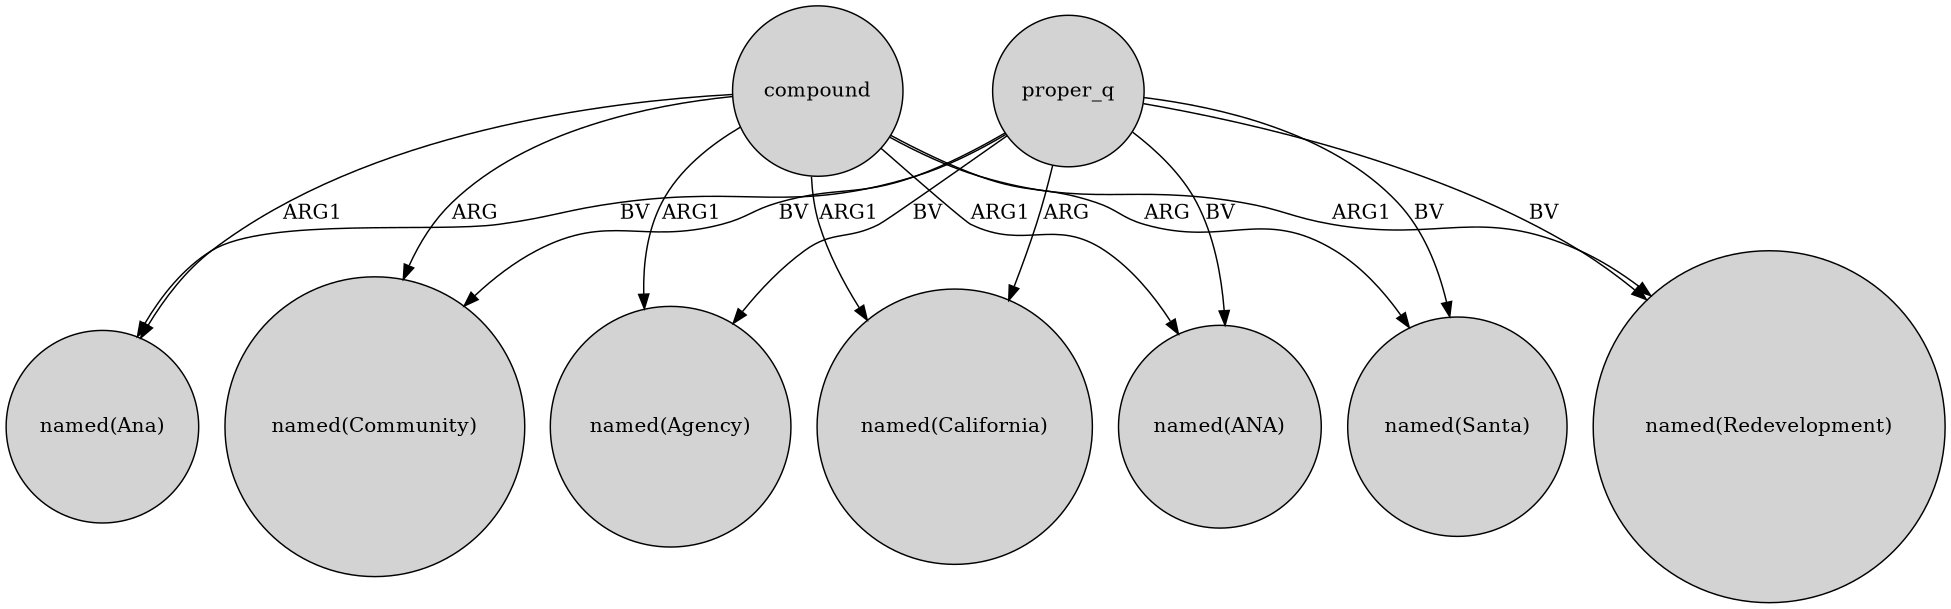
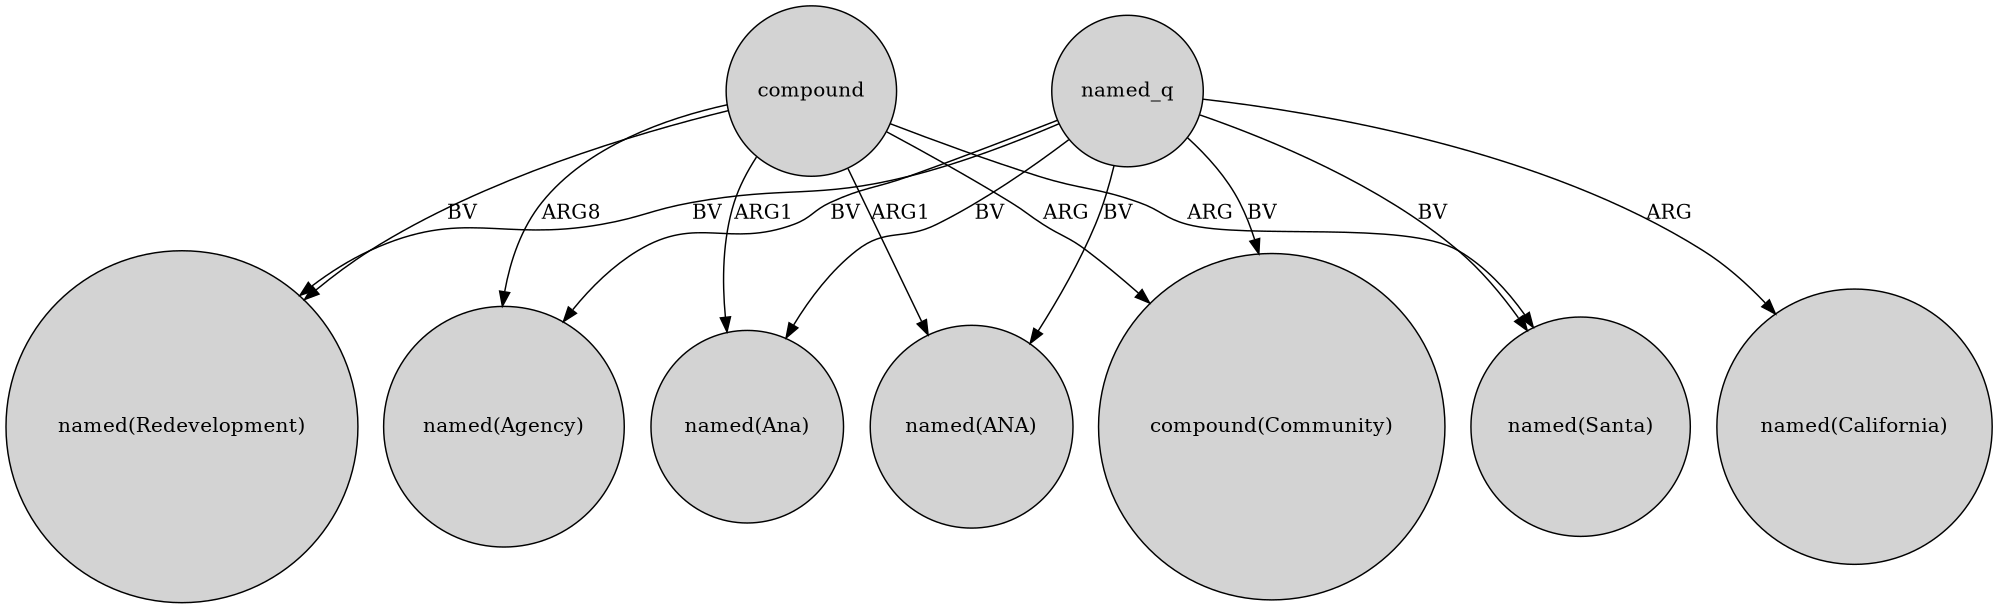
node "proper_q": label "proper_q" -> "named_q"
edge "compound" -> "named(Agency)": label "ARG1" -> "ARG8"
edge "compound" -> "named(Redevelopment)": label "ARG1" -> "BV"
edge "compound" -> "named(California)": removed, label "ARG1"
node "named(Community)": label "named(Community)" -> "compound(Community)"
